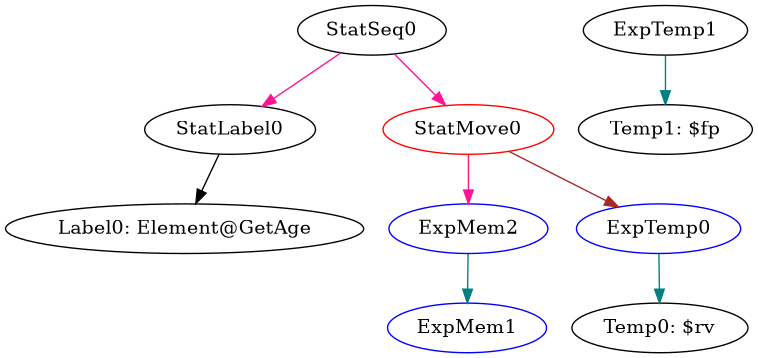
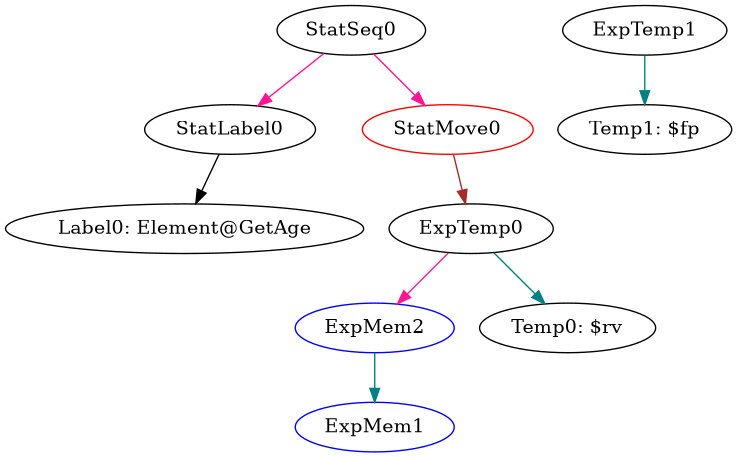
edge "StatMove0" -> "ExpMem2": now "ExpTemp0" -> "ExpMem2"
node "ExpTemp0": color blue -> black
